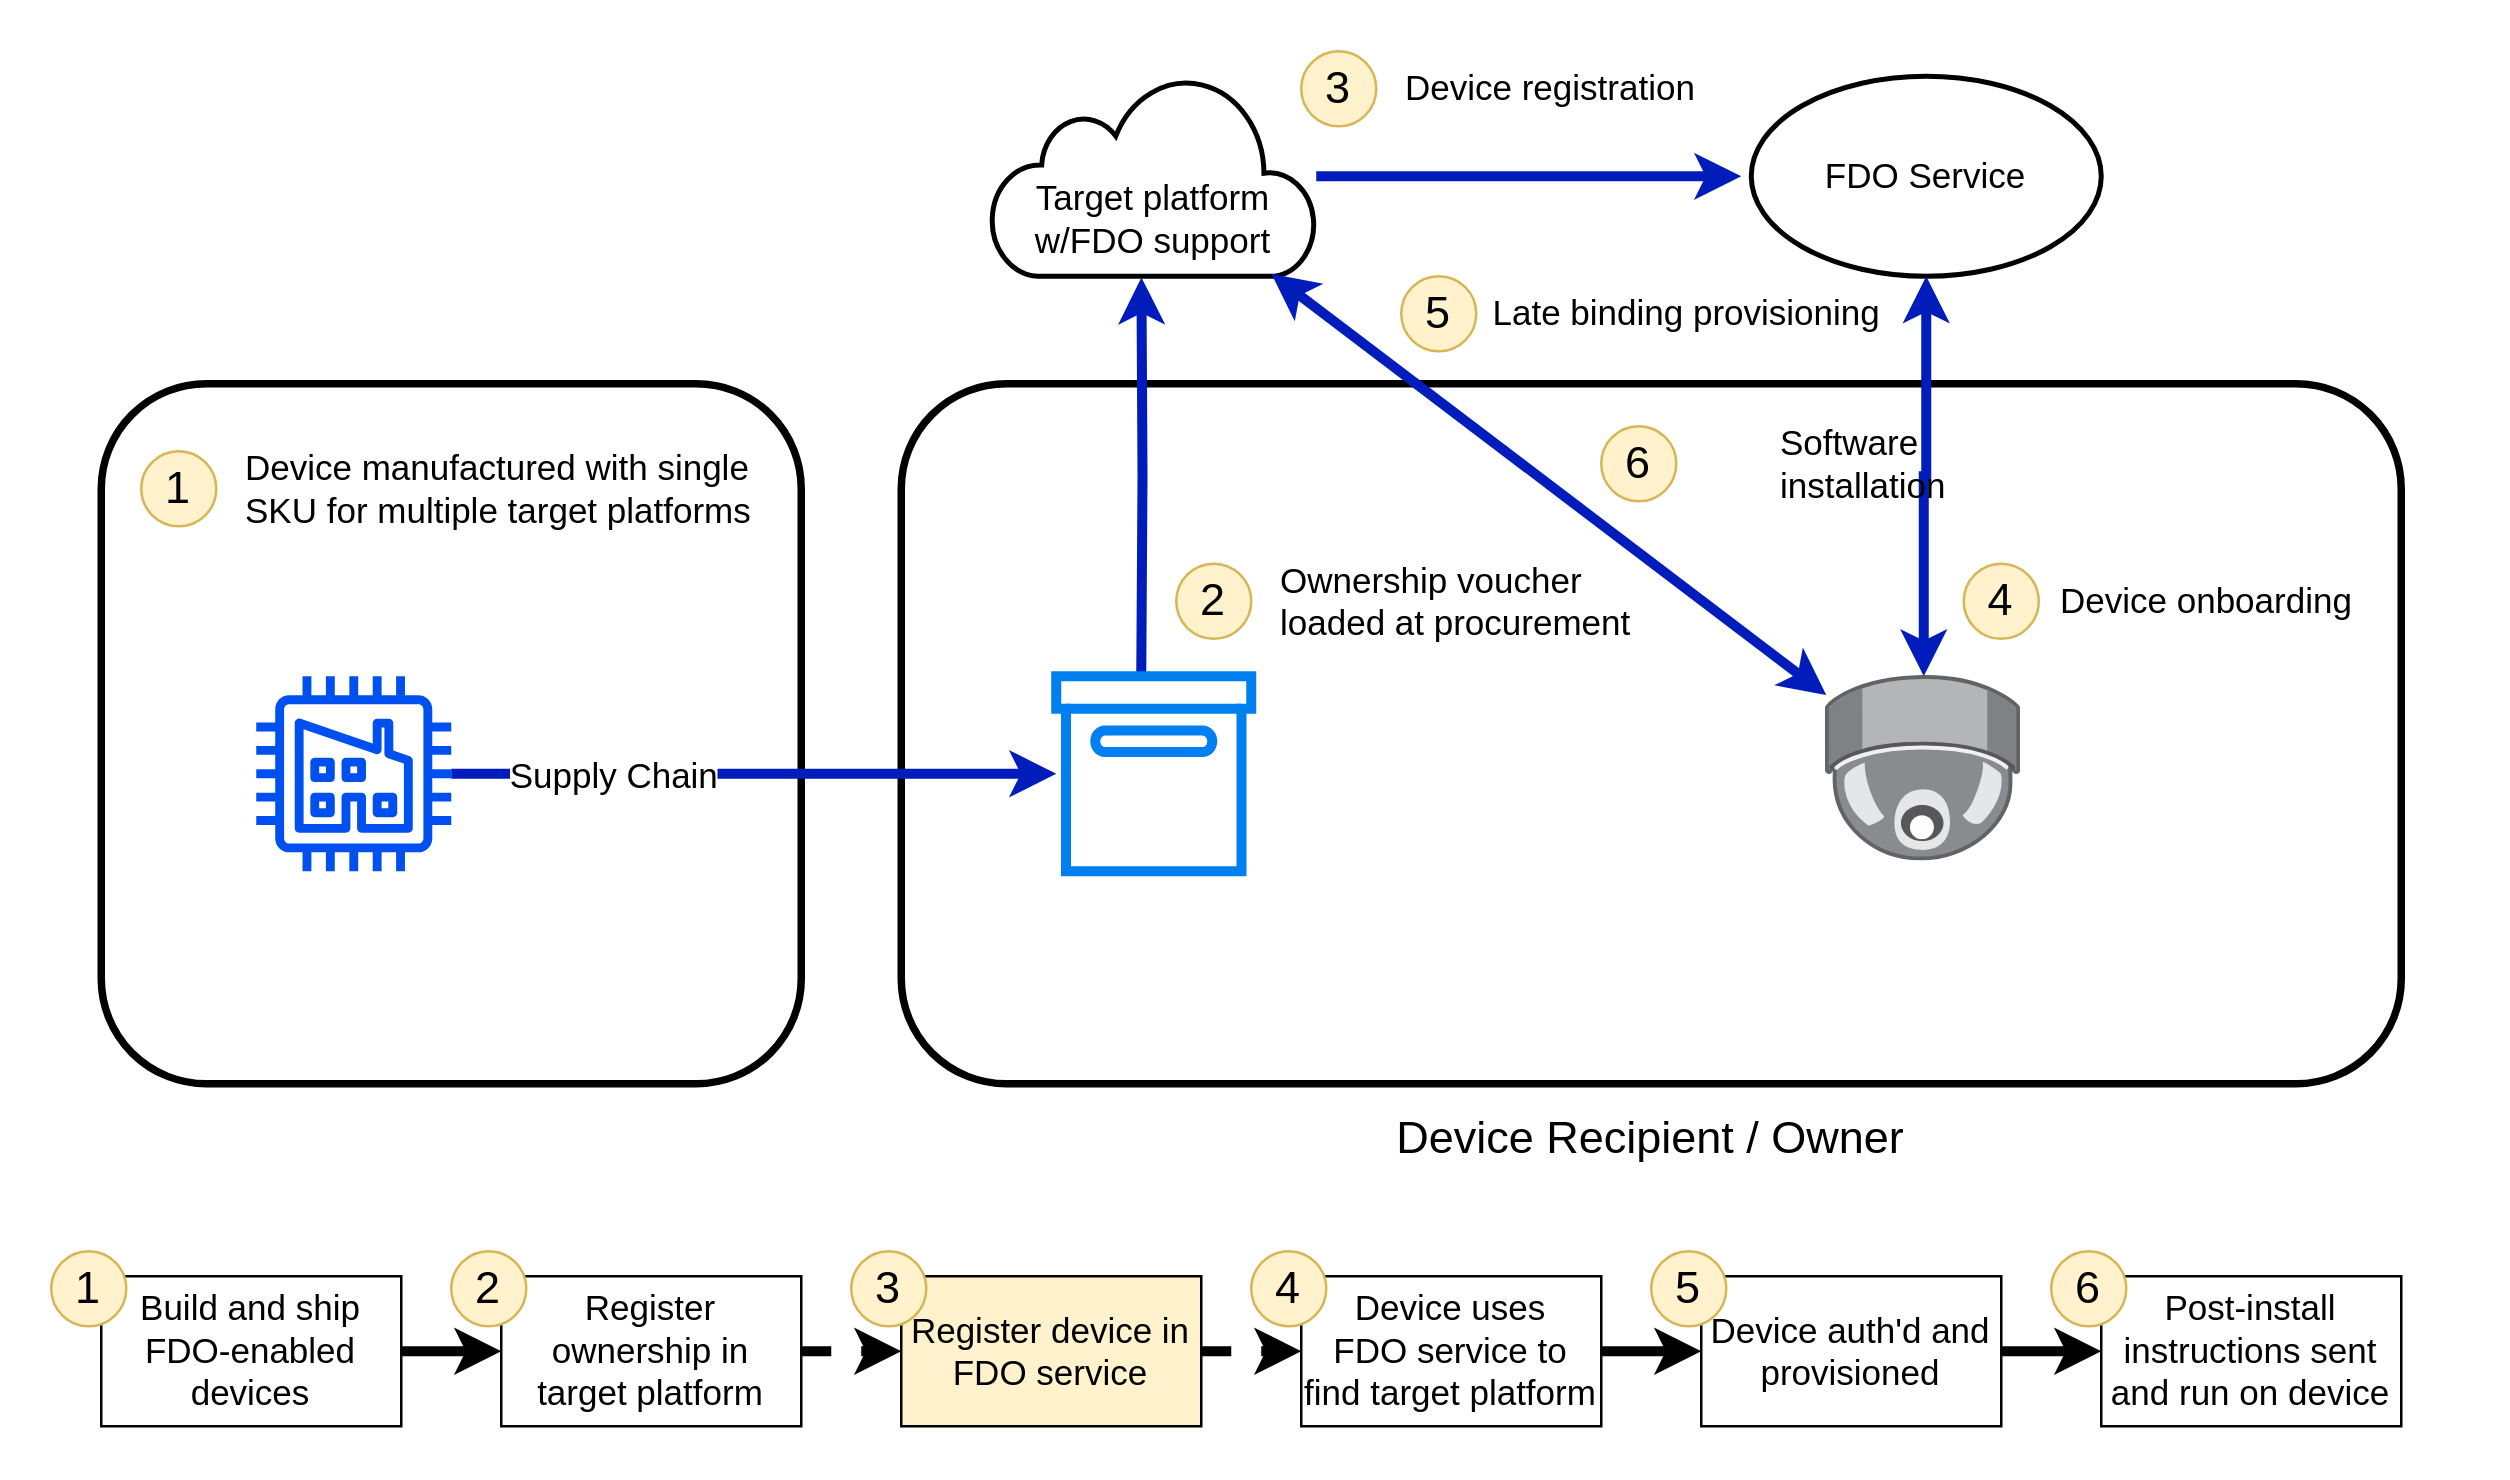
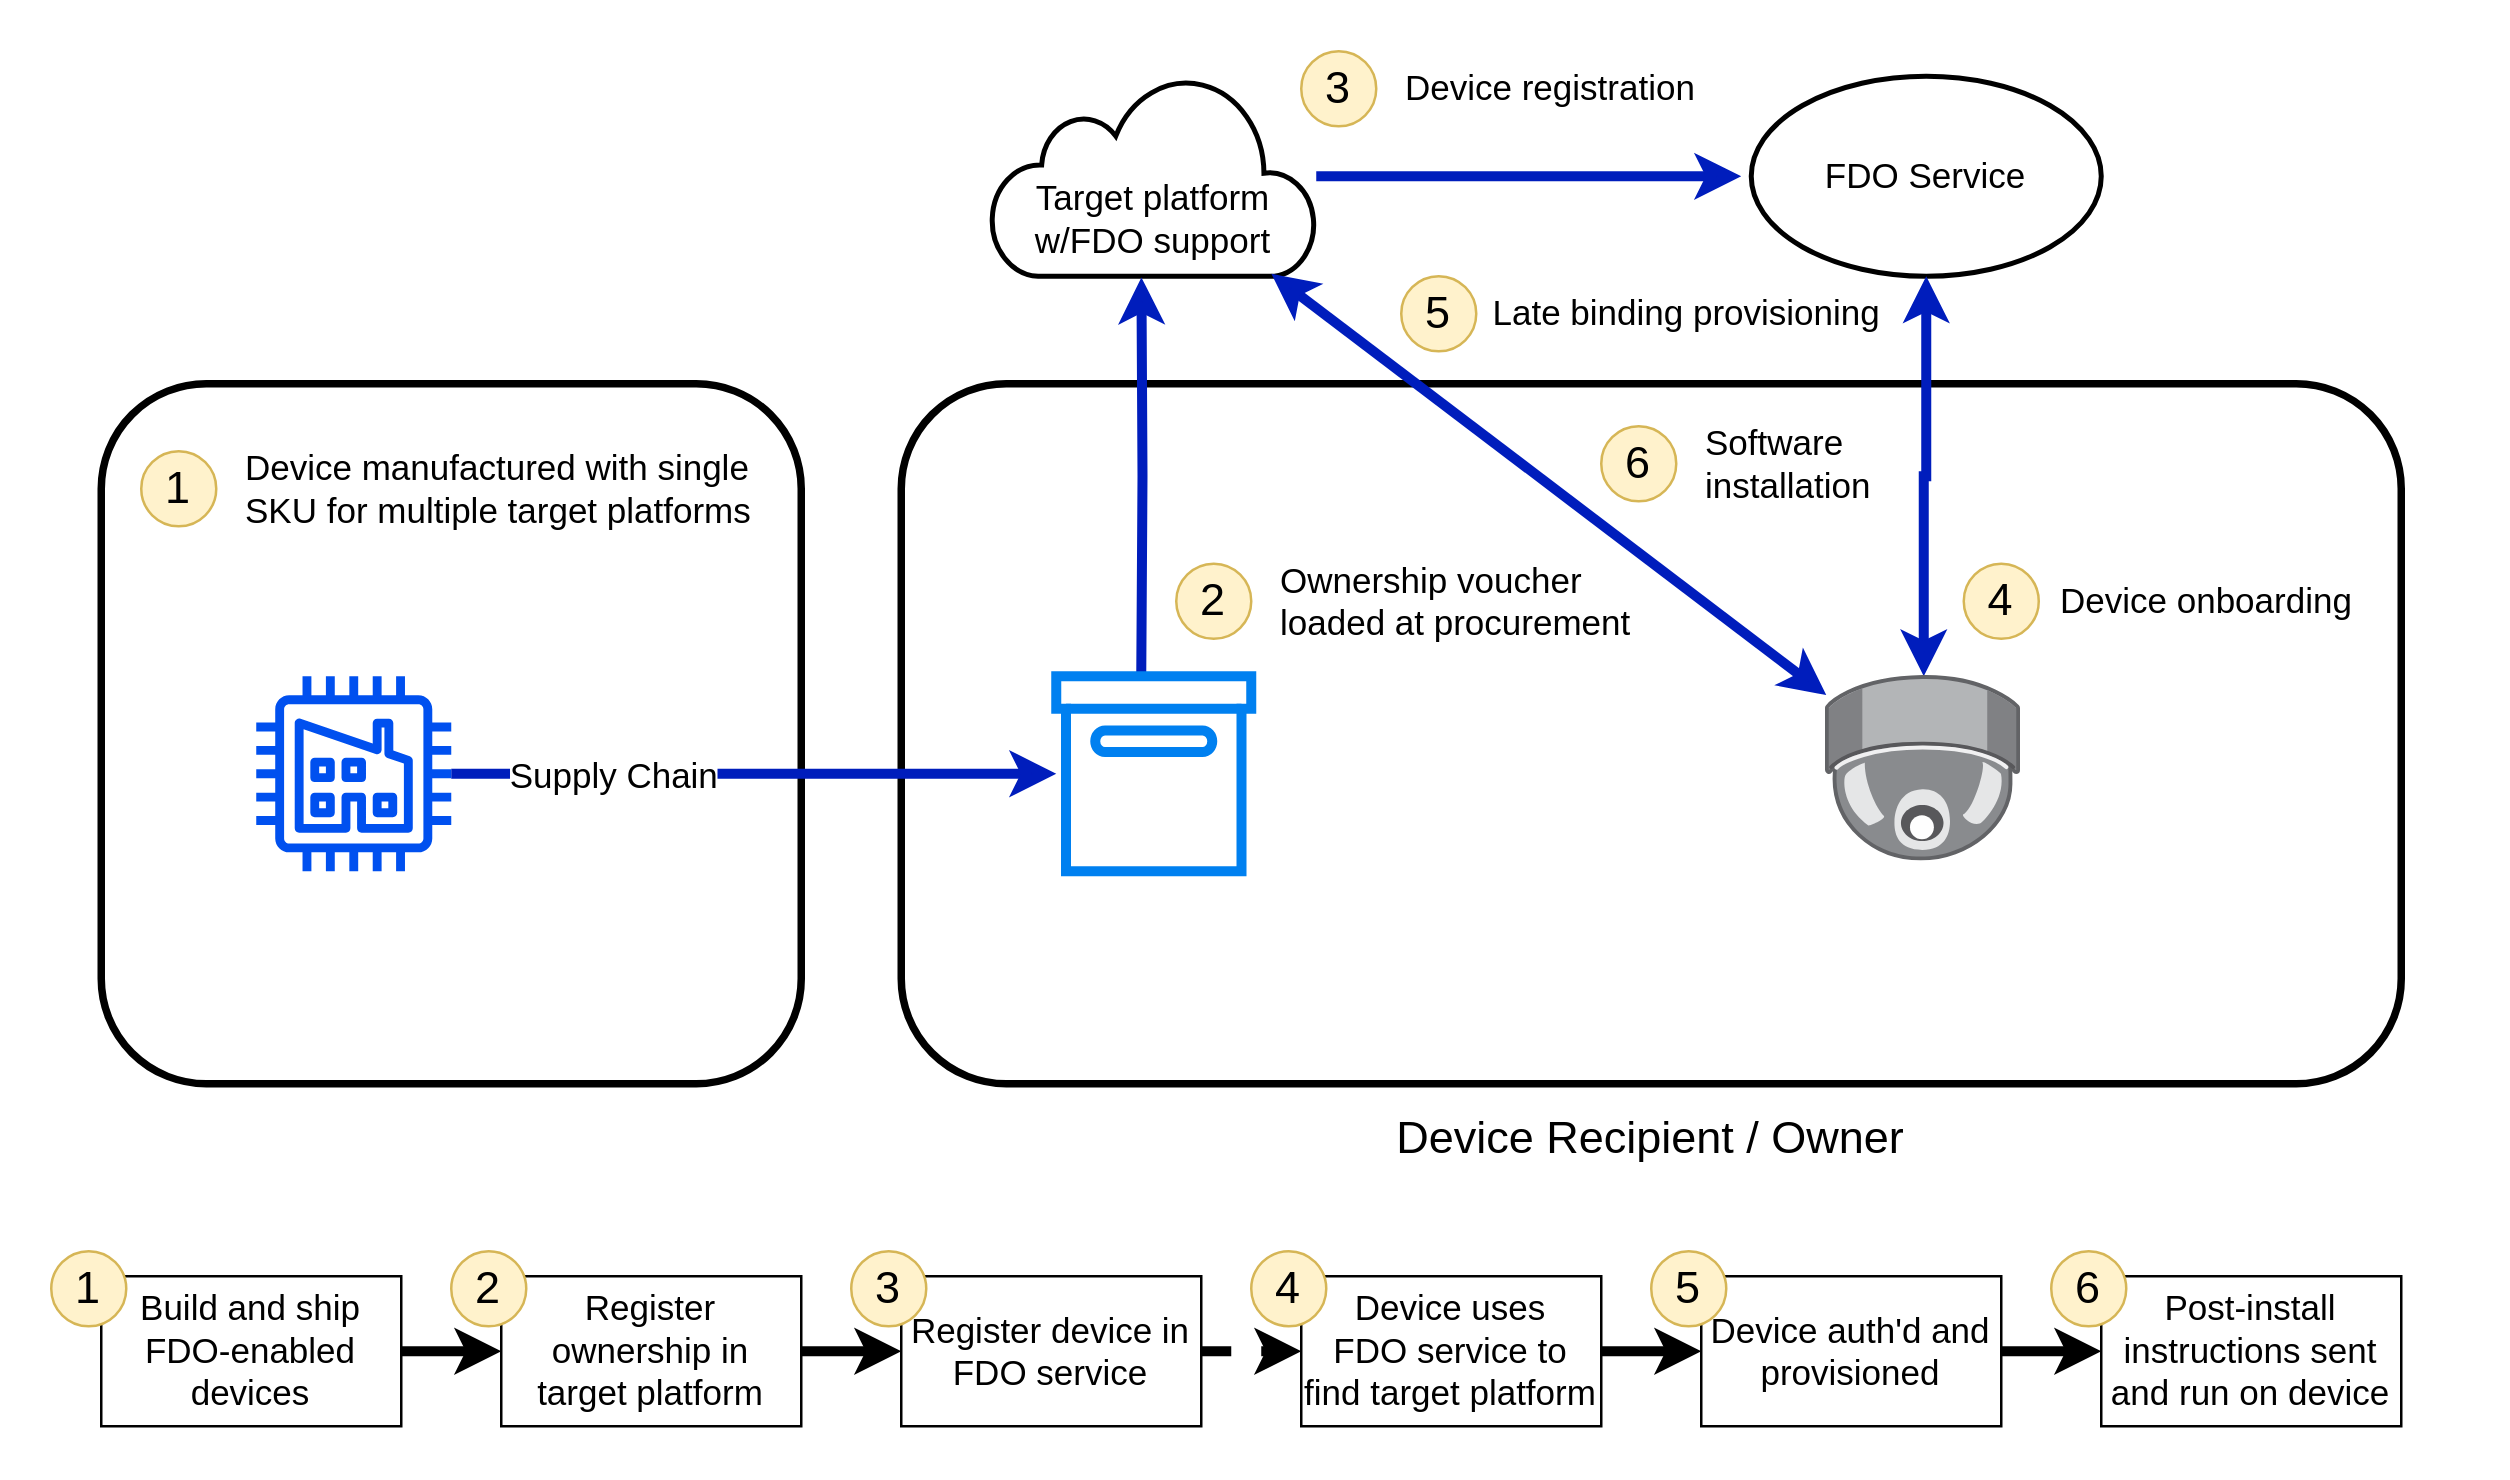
node "Software installation": moved (1976, 464) -> (1901, 464)
edge "Register ownership in target platform" -> "Register device in FDO service": style dashed -> solid
node "Register device in FDO service": fillcolor #fff2cc -> #ffffff
